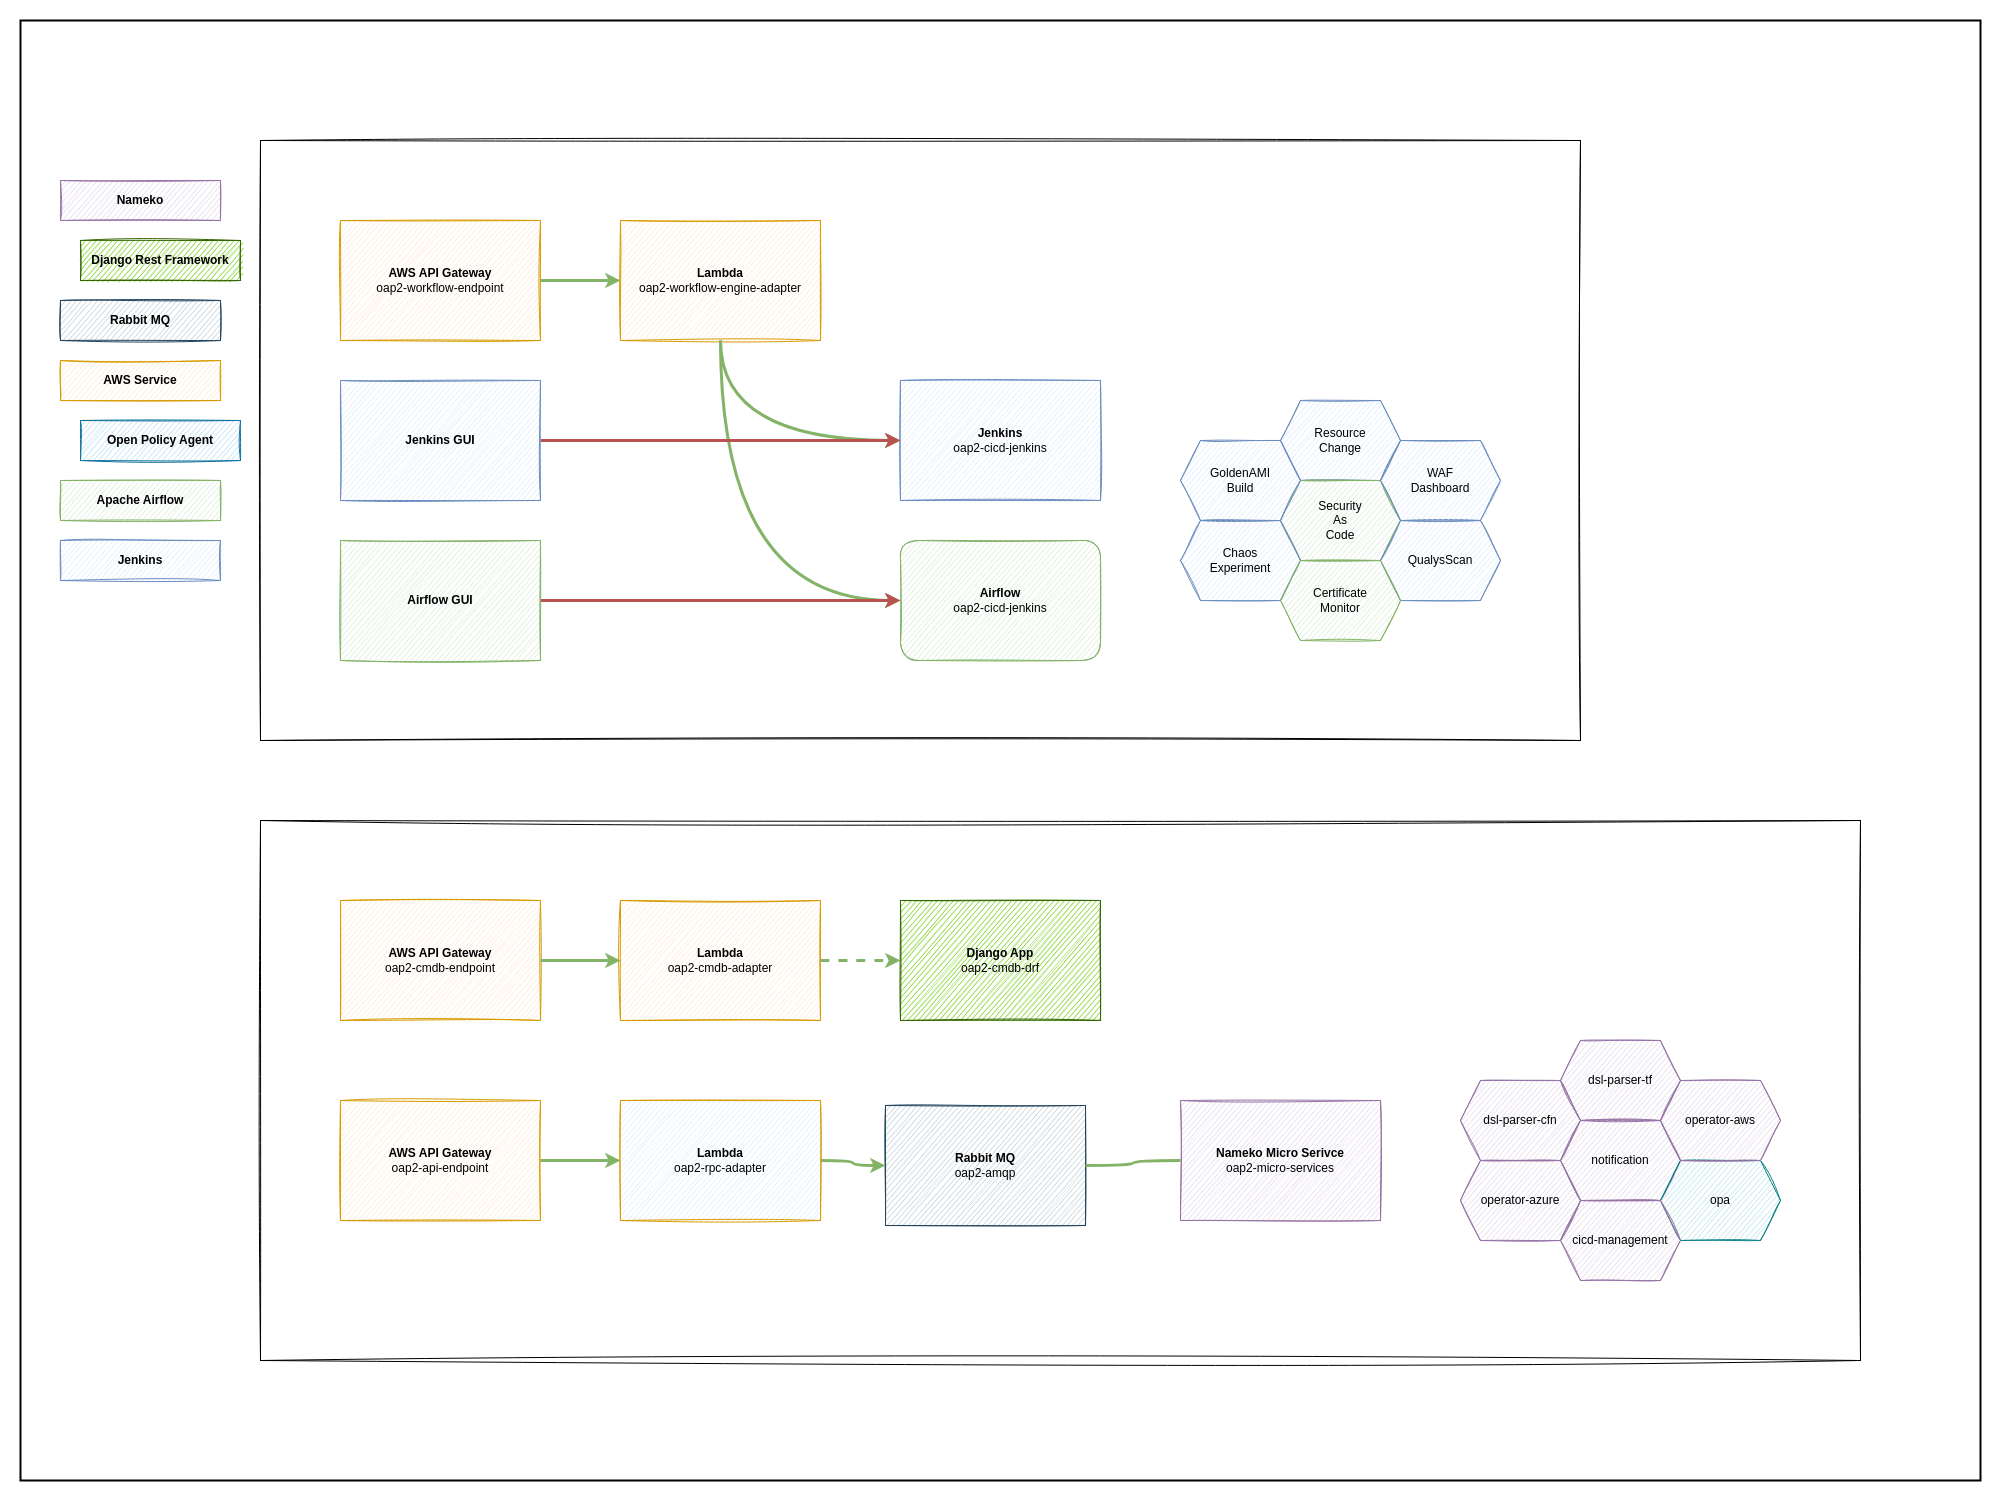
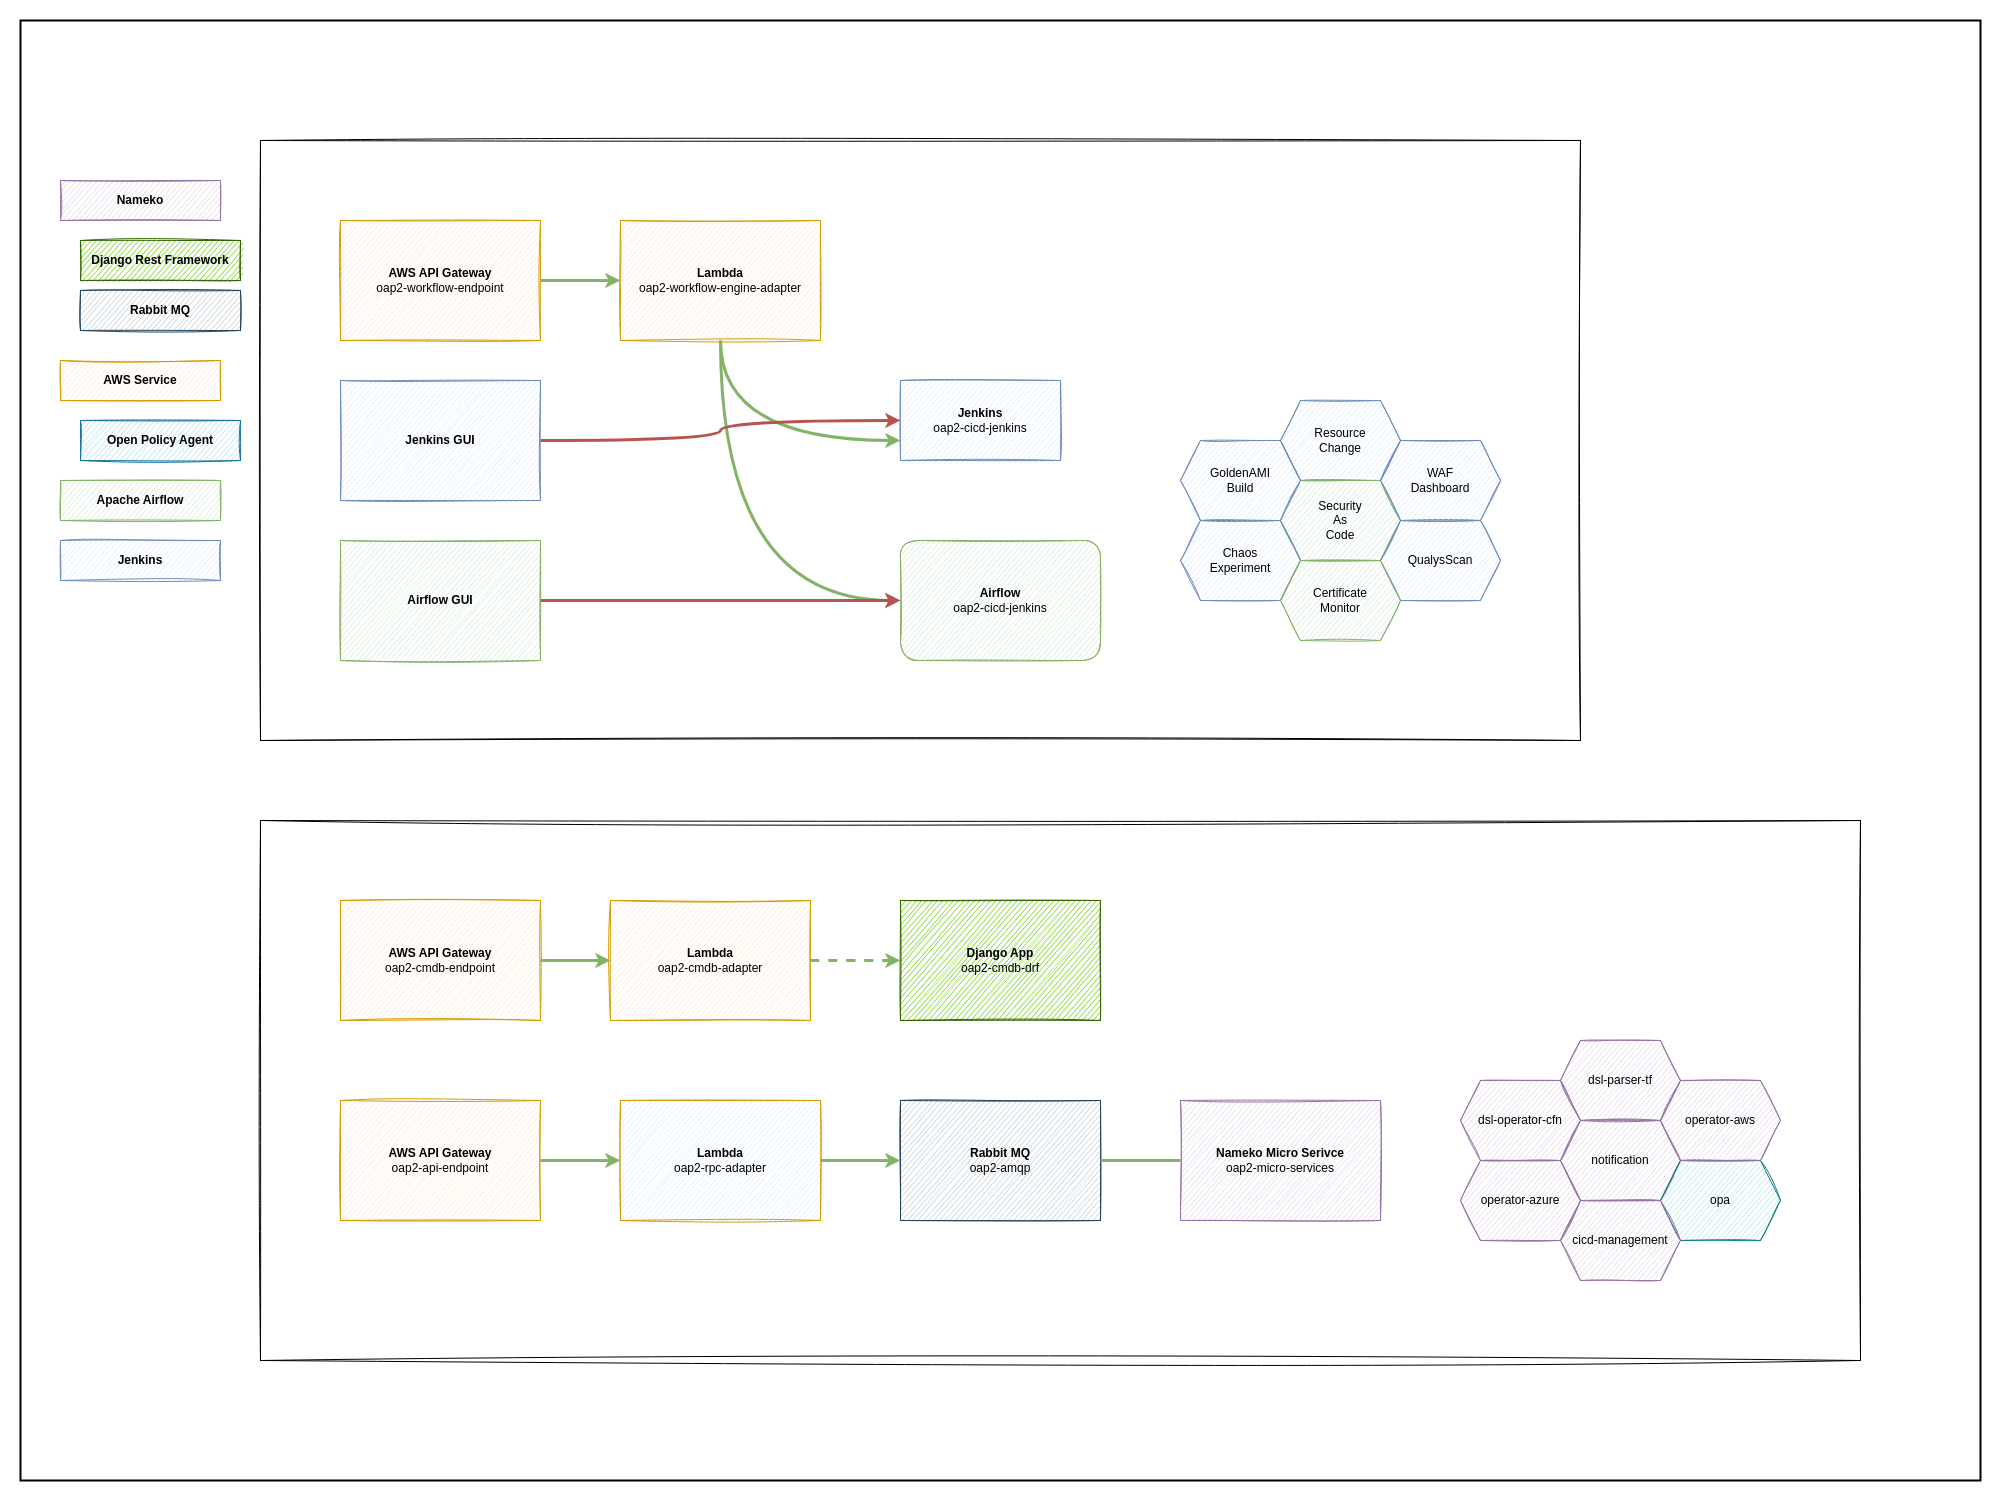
node "Rabbit MQ": moved (141, 321) -> (161, 311)
node "Jenkins oap2-cicd-jenkins": size 200x120 -> 160x80
node "Lambda oap2-cmdb-adapter": moved (721, 961) -> (711, 961)
node "dsl-parser-cfn": label "dsl-parser-cfn" -> "dsl-operator-cfn"
node "Rabbit MQ oap2-amqp": moved (986, 1166) -> (1001, 1161)
